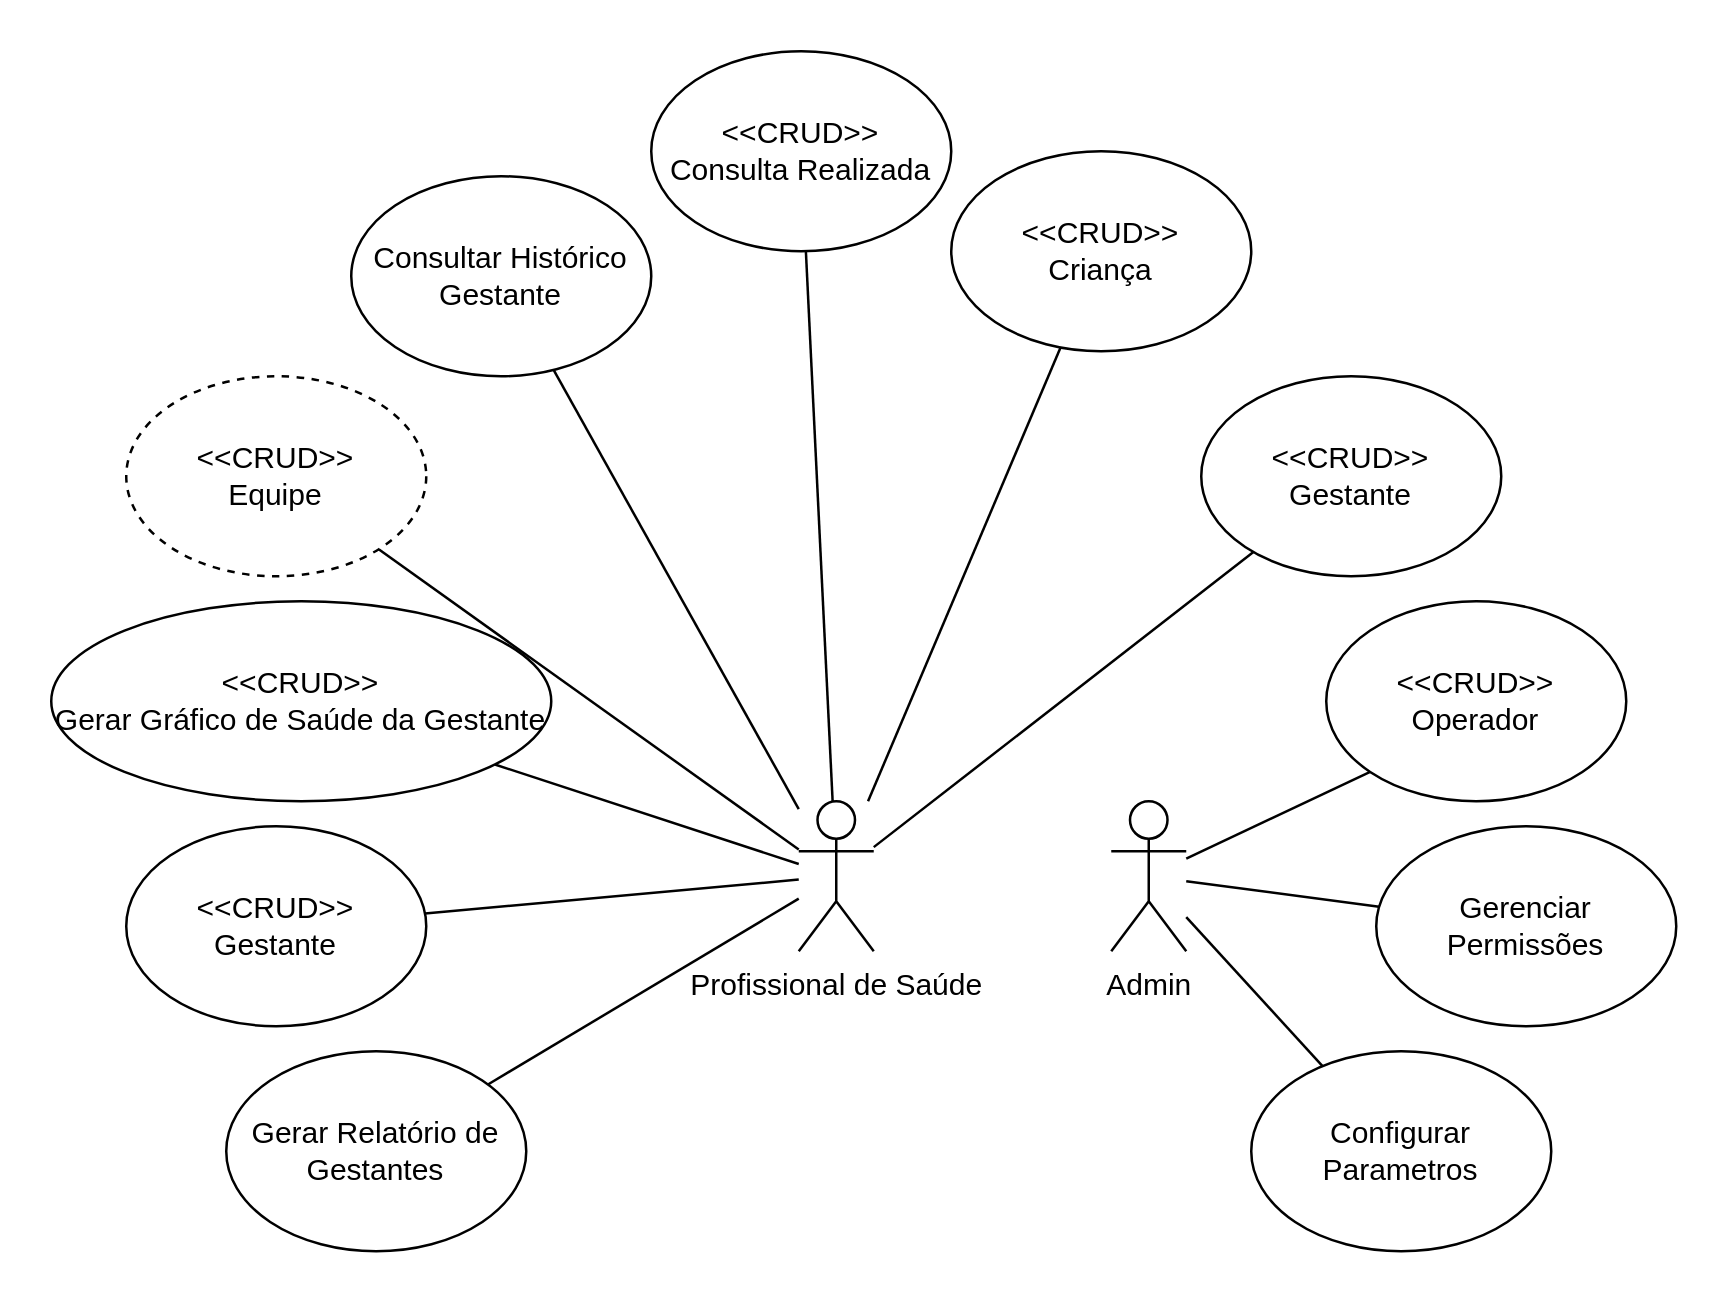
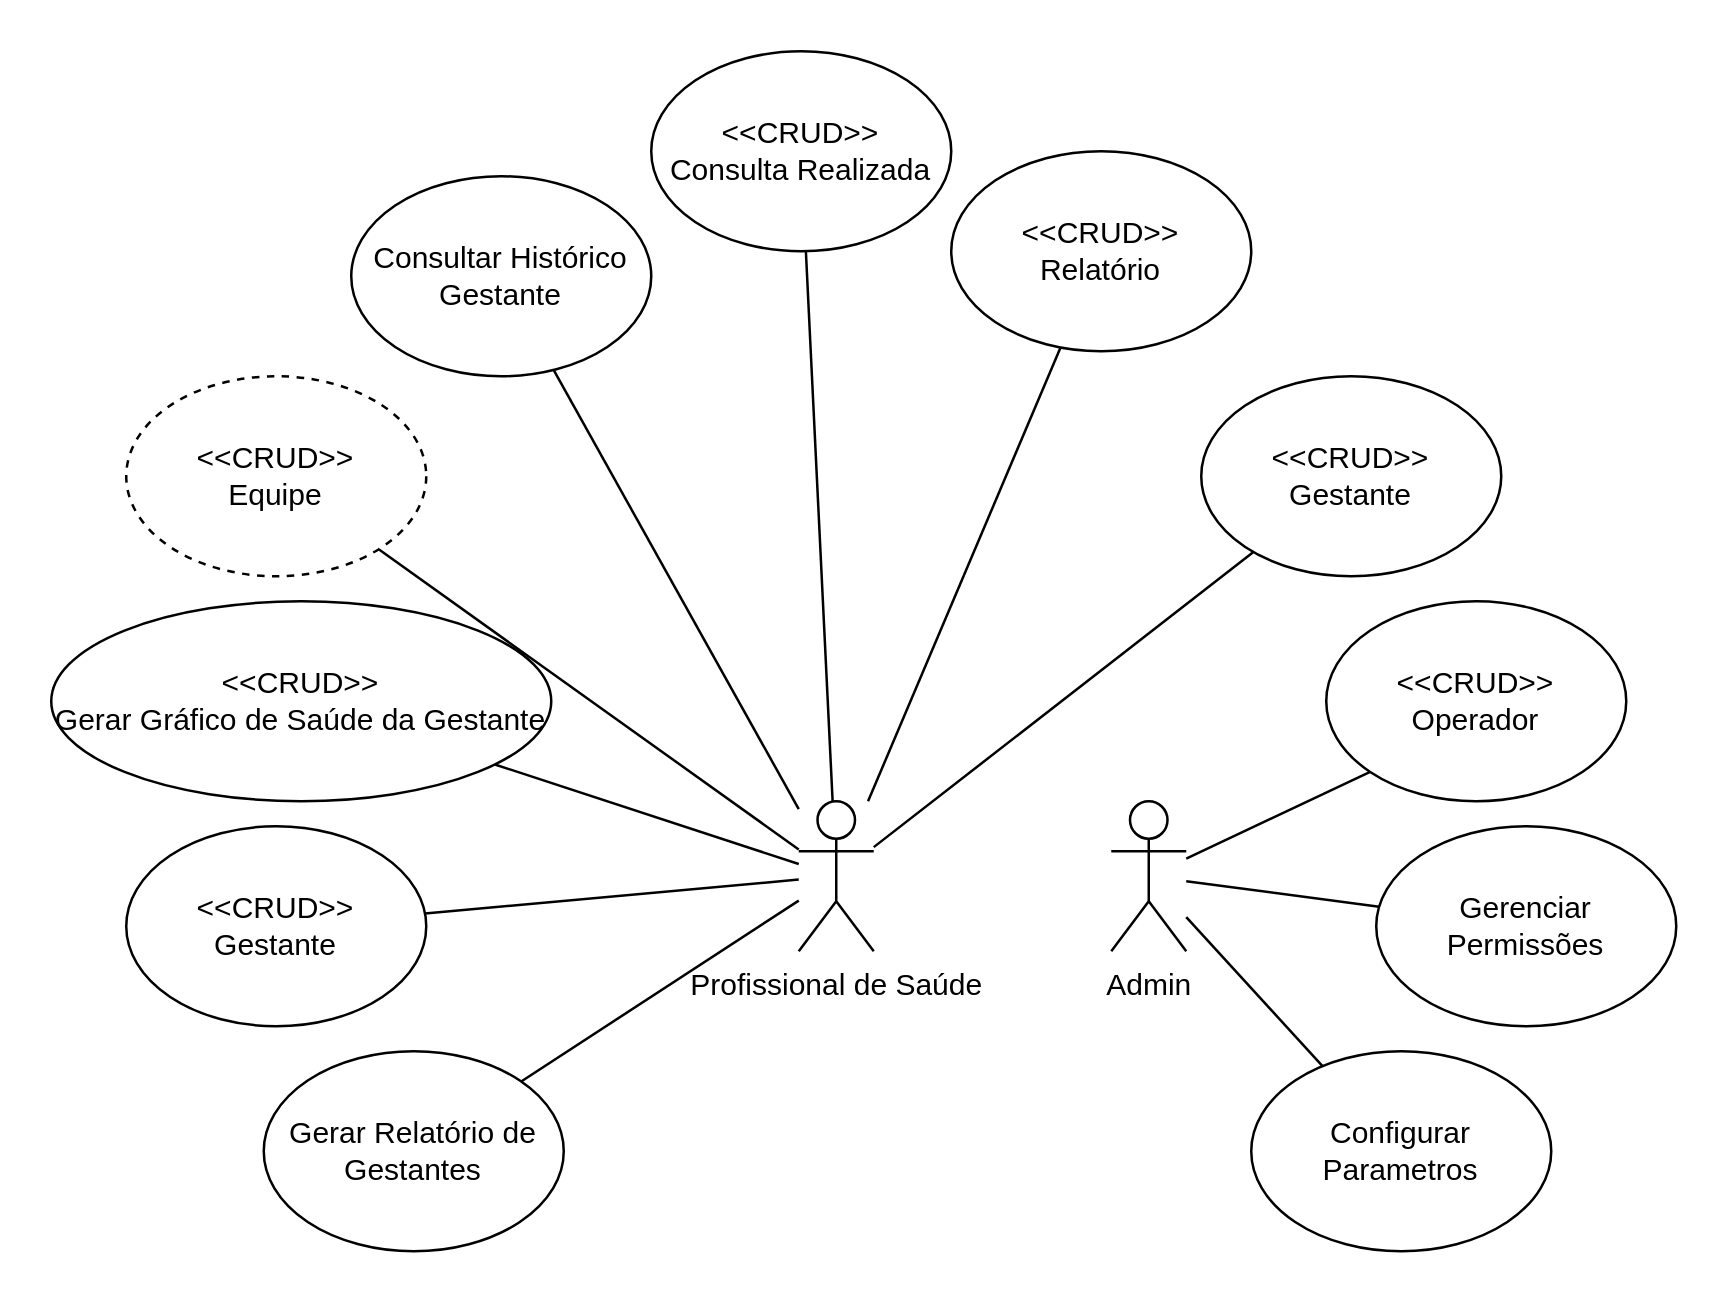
node "<<CRUD>> Criança": label "<<CRUD>> Criança" -> "<<CRUD>> Relatório"
node "Gerar Relatório de Gestantes": moved (376, 1151) -> (414, 1151)
